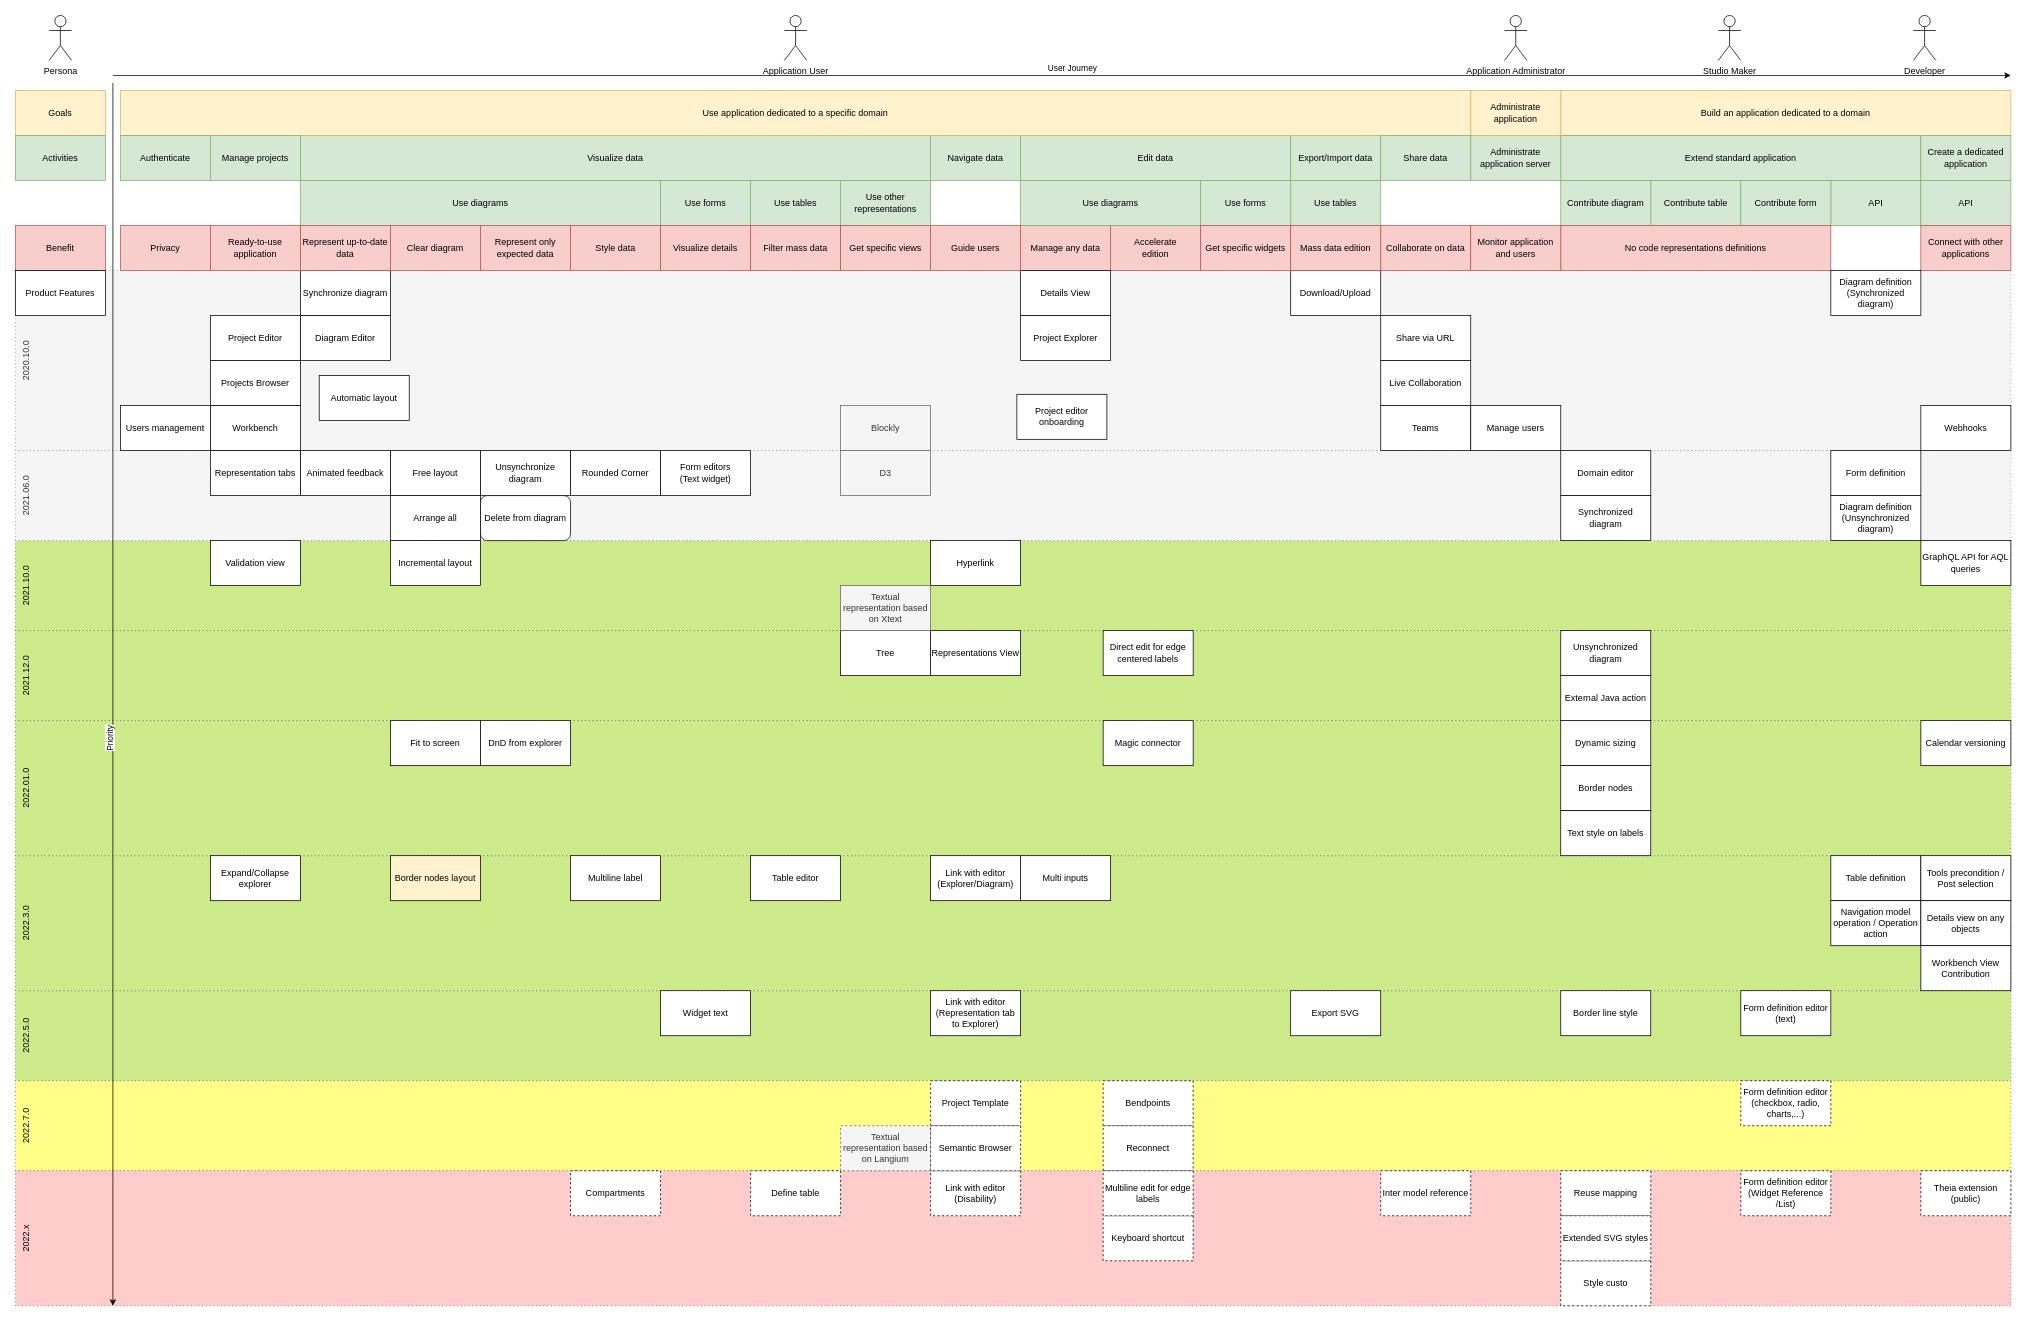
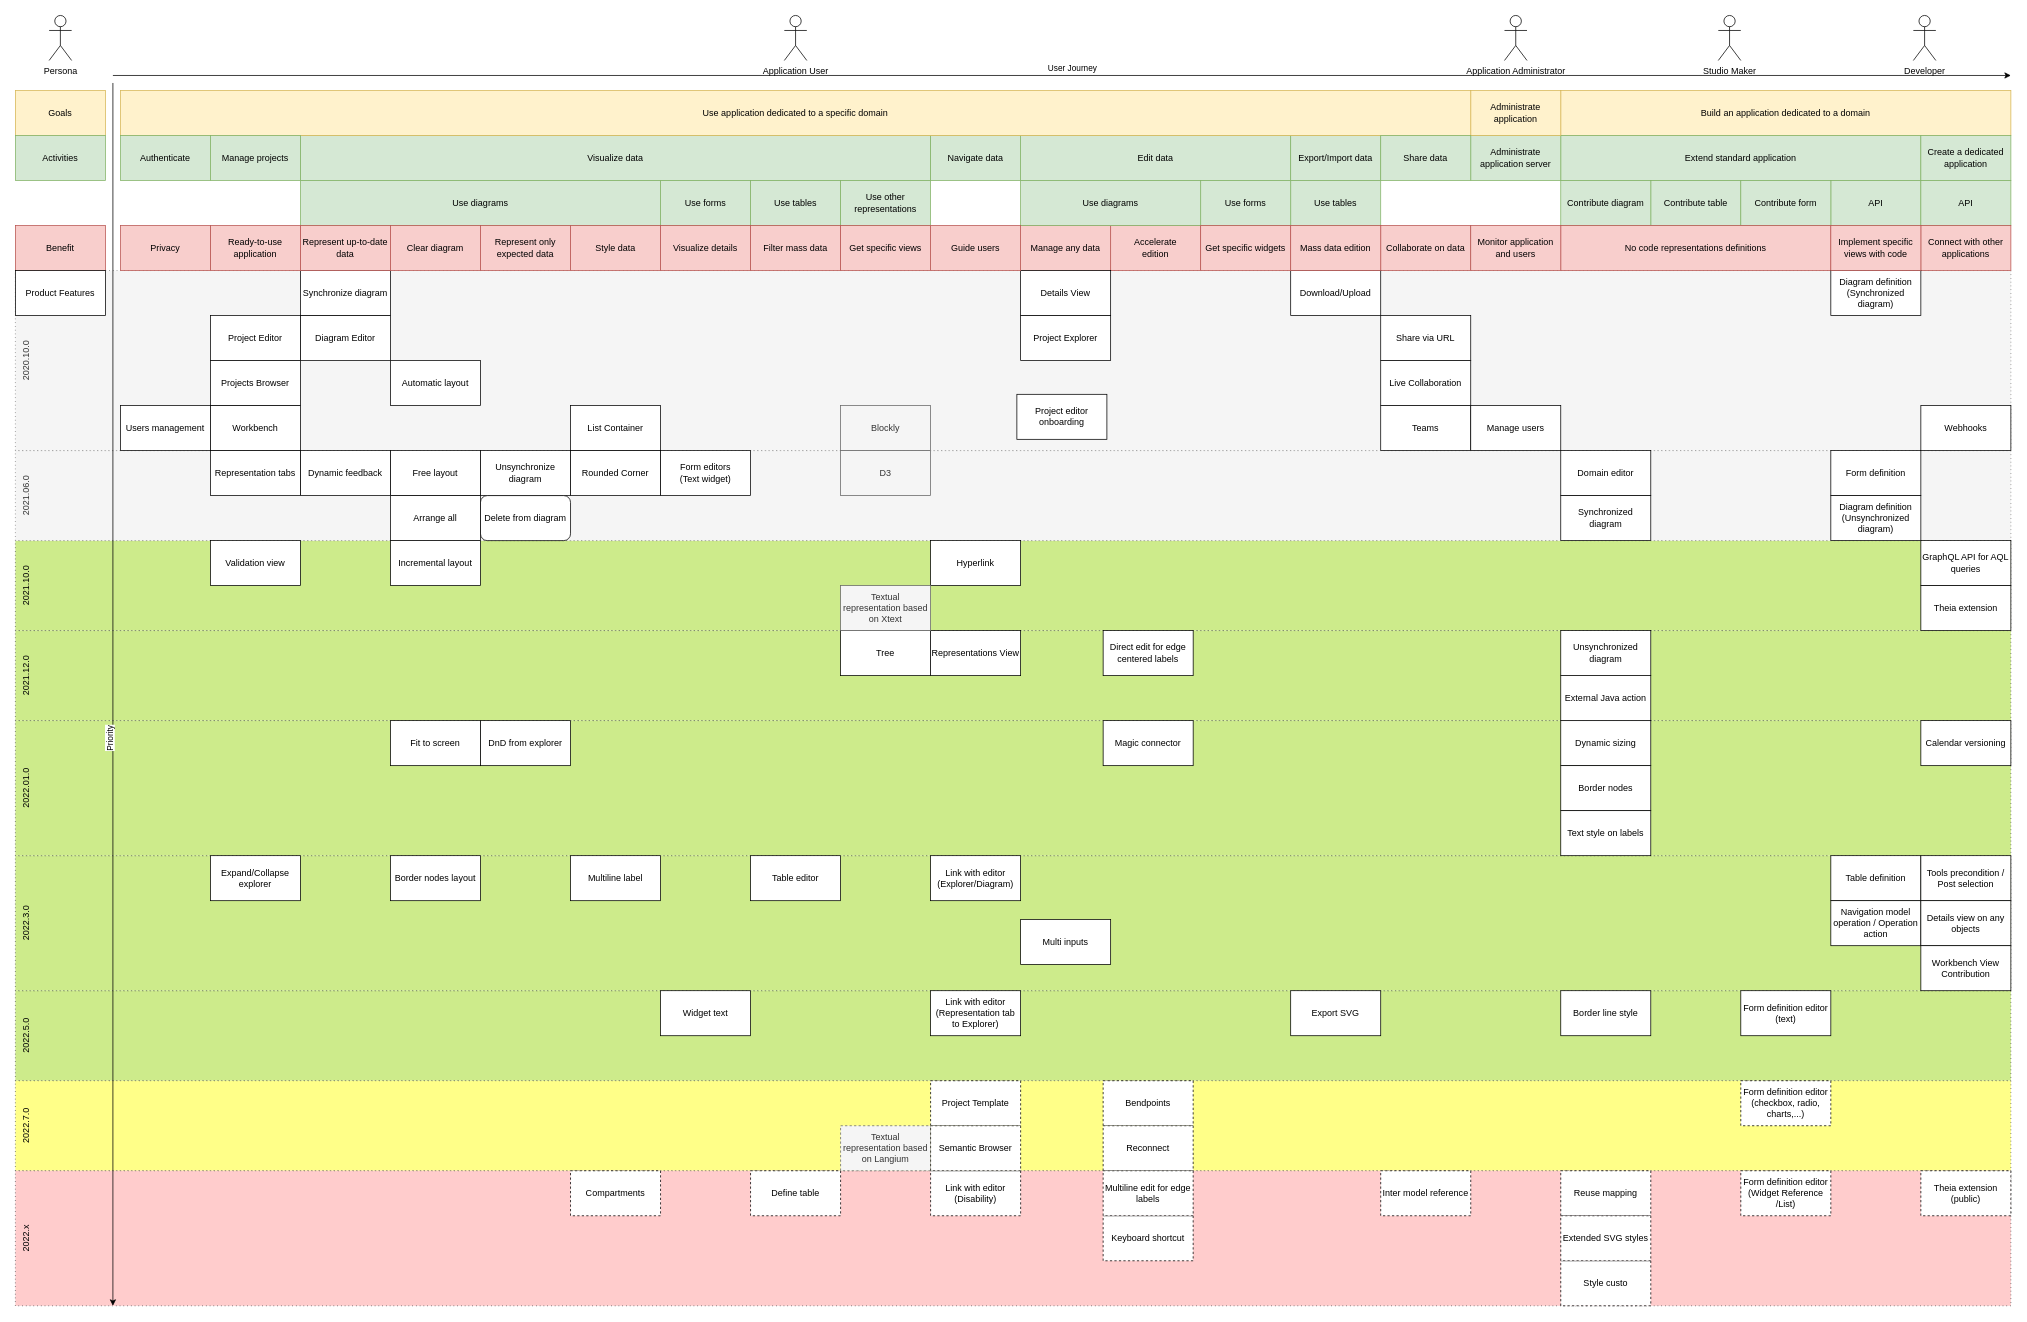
node "Implement specific views with code": added
node "Automatic layout": moved (364, 398) -> (435, 383)
node "List Container": added
node "Animated feedback": label "Animated feedback" -> "Dynamic feedback"
node "Theia extension": added
node "Border nodes layout": fillcolor #fff2cc -> #ffffff
node "Multi inputs": moved (1065, 878) -> (1065, 942)
